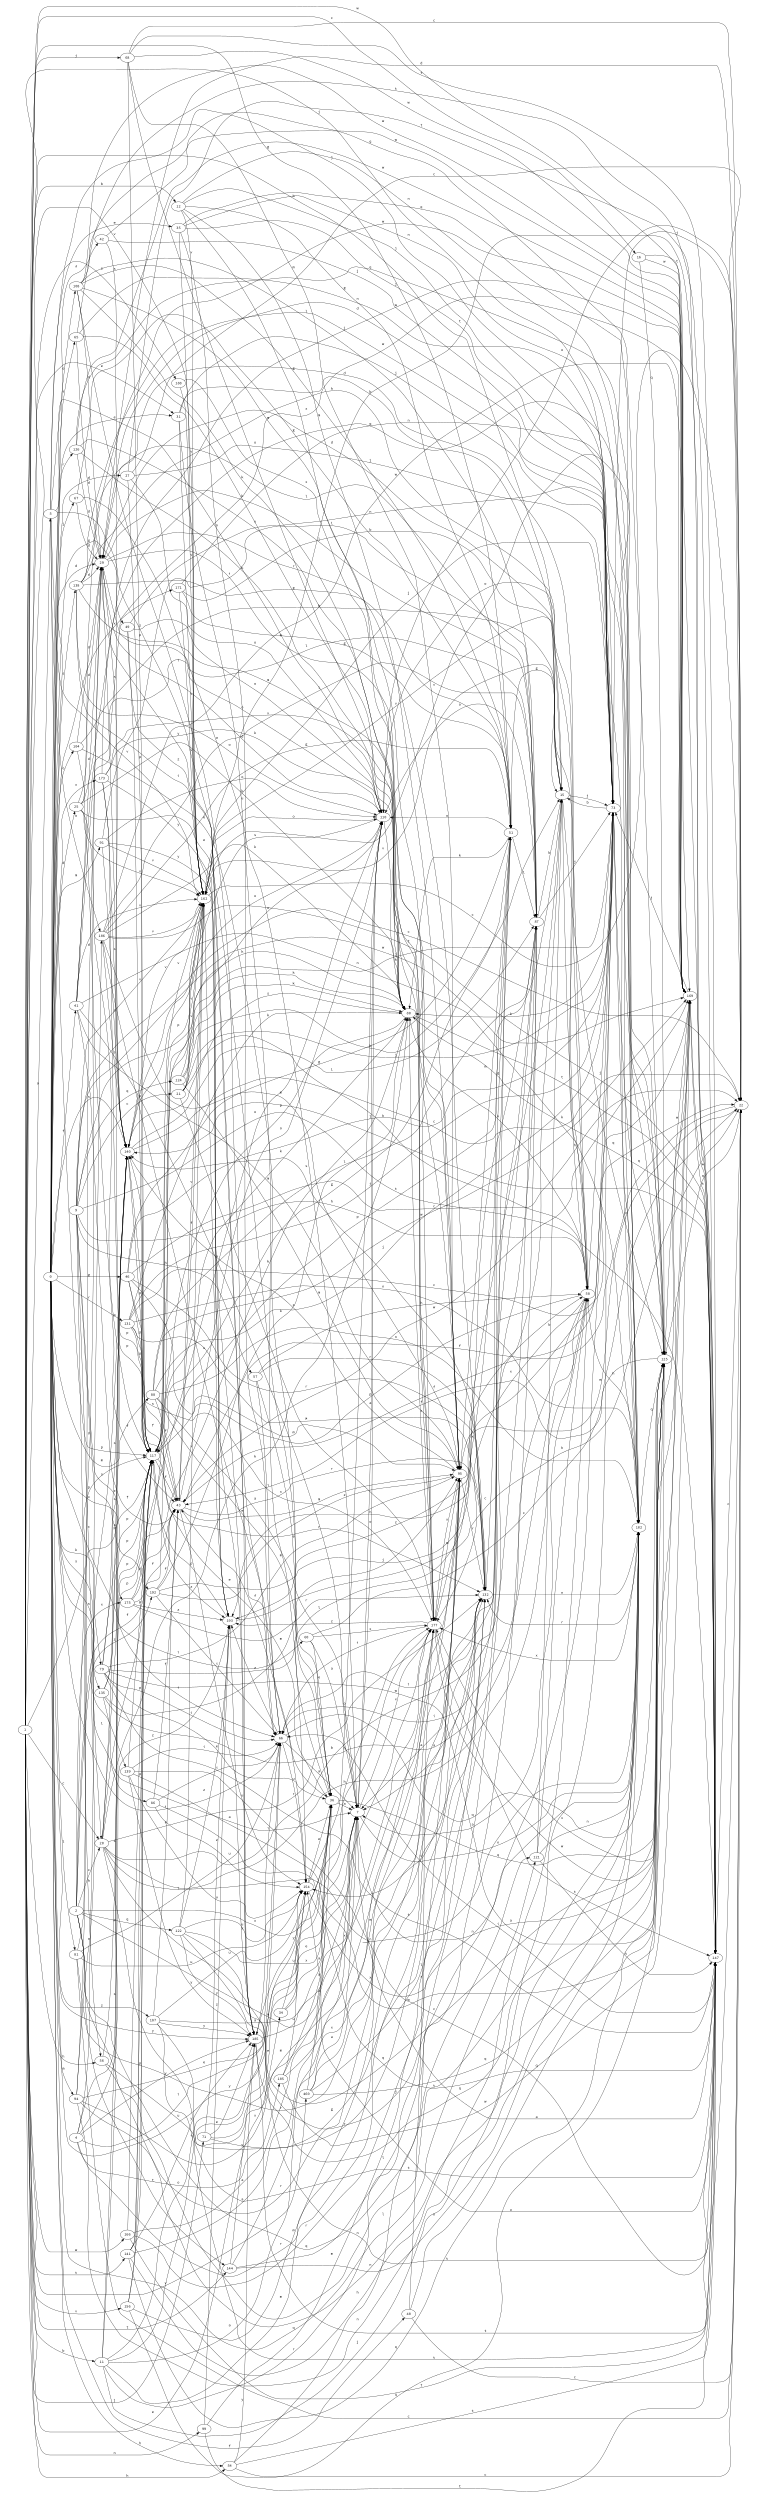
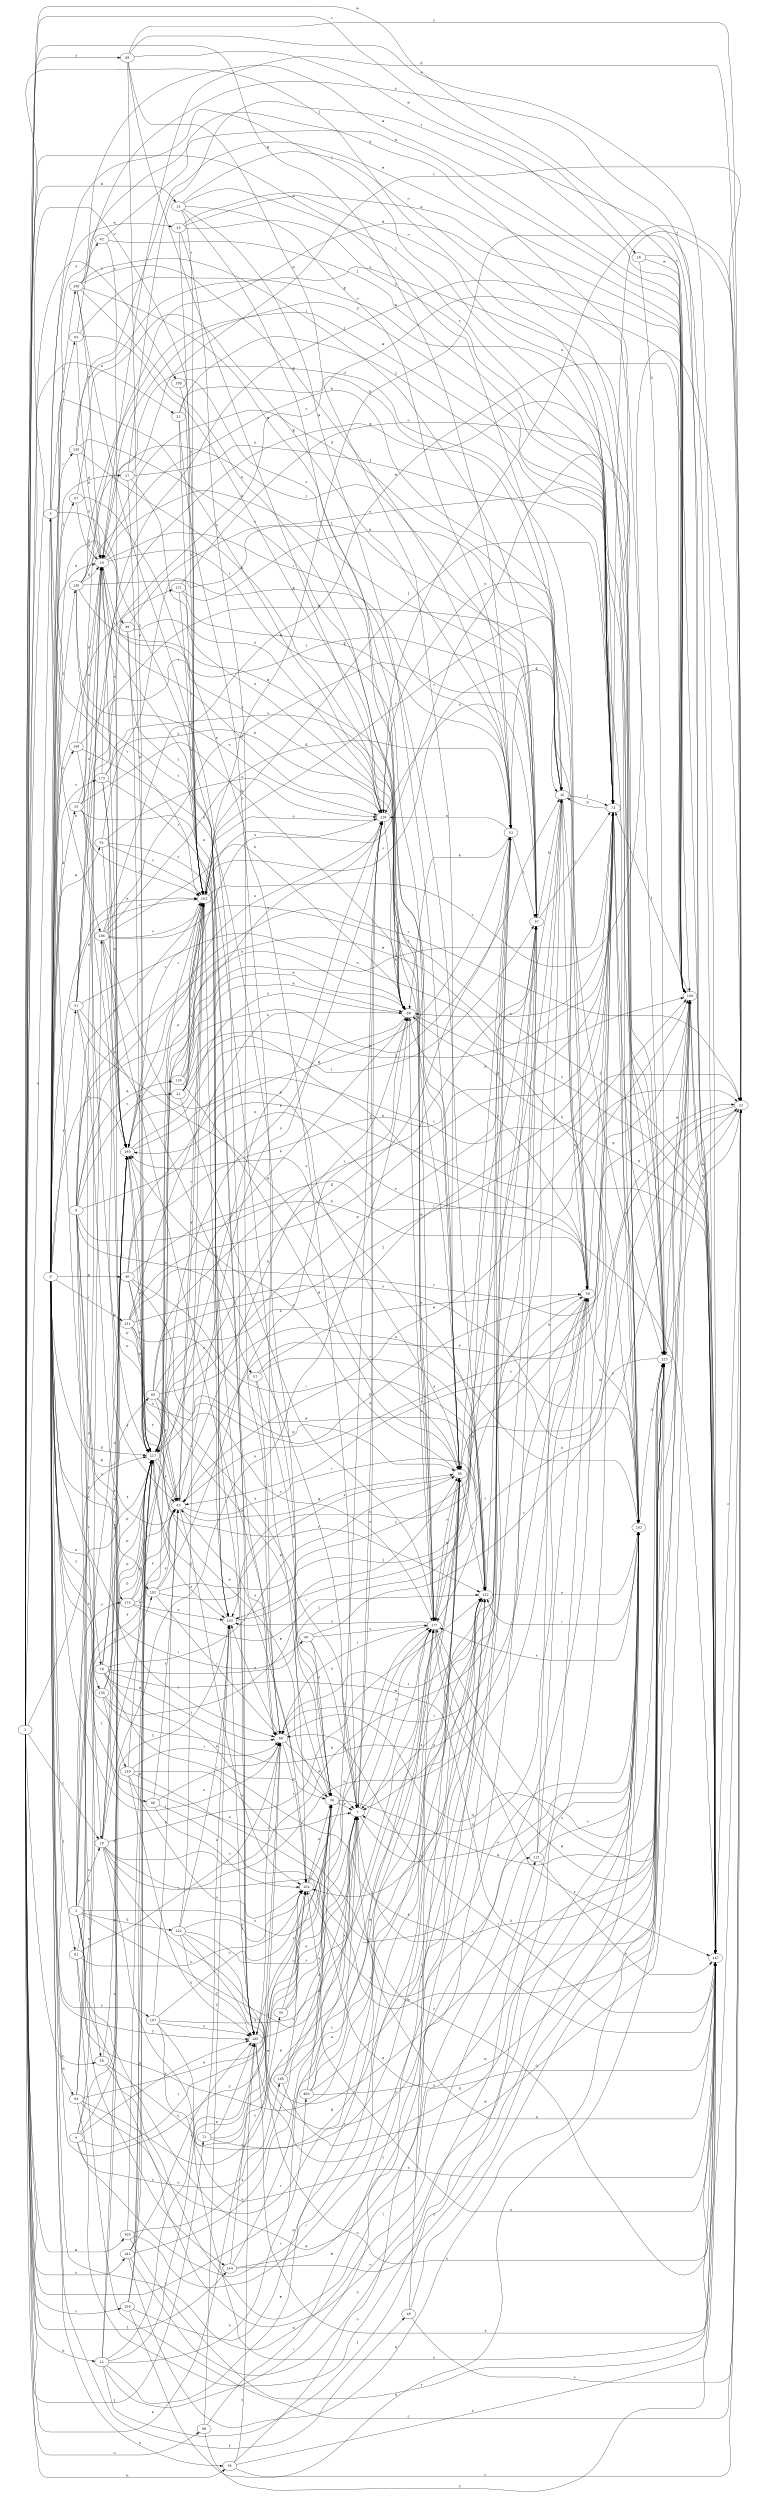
edge "0" -> "31": now "0" -> "162"
